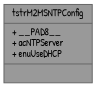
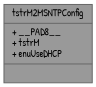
node "tstrM2MSNTPConfig": text "+ acNTPServer" -> "+ tstrM"
